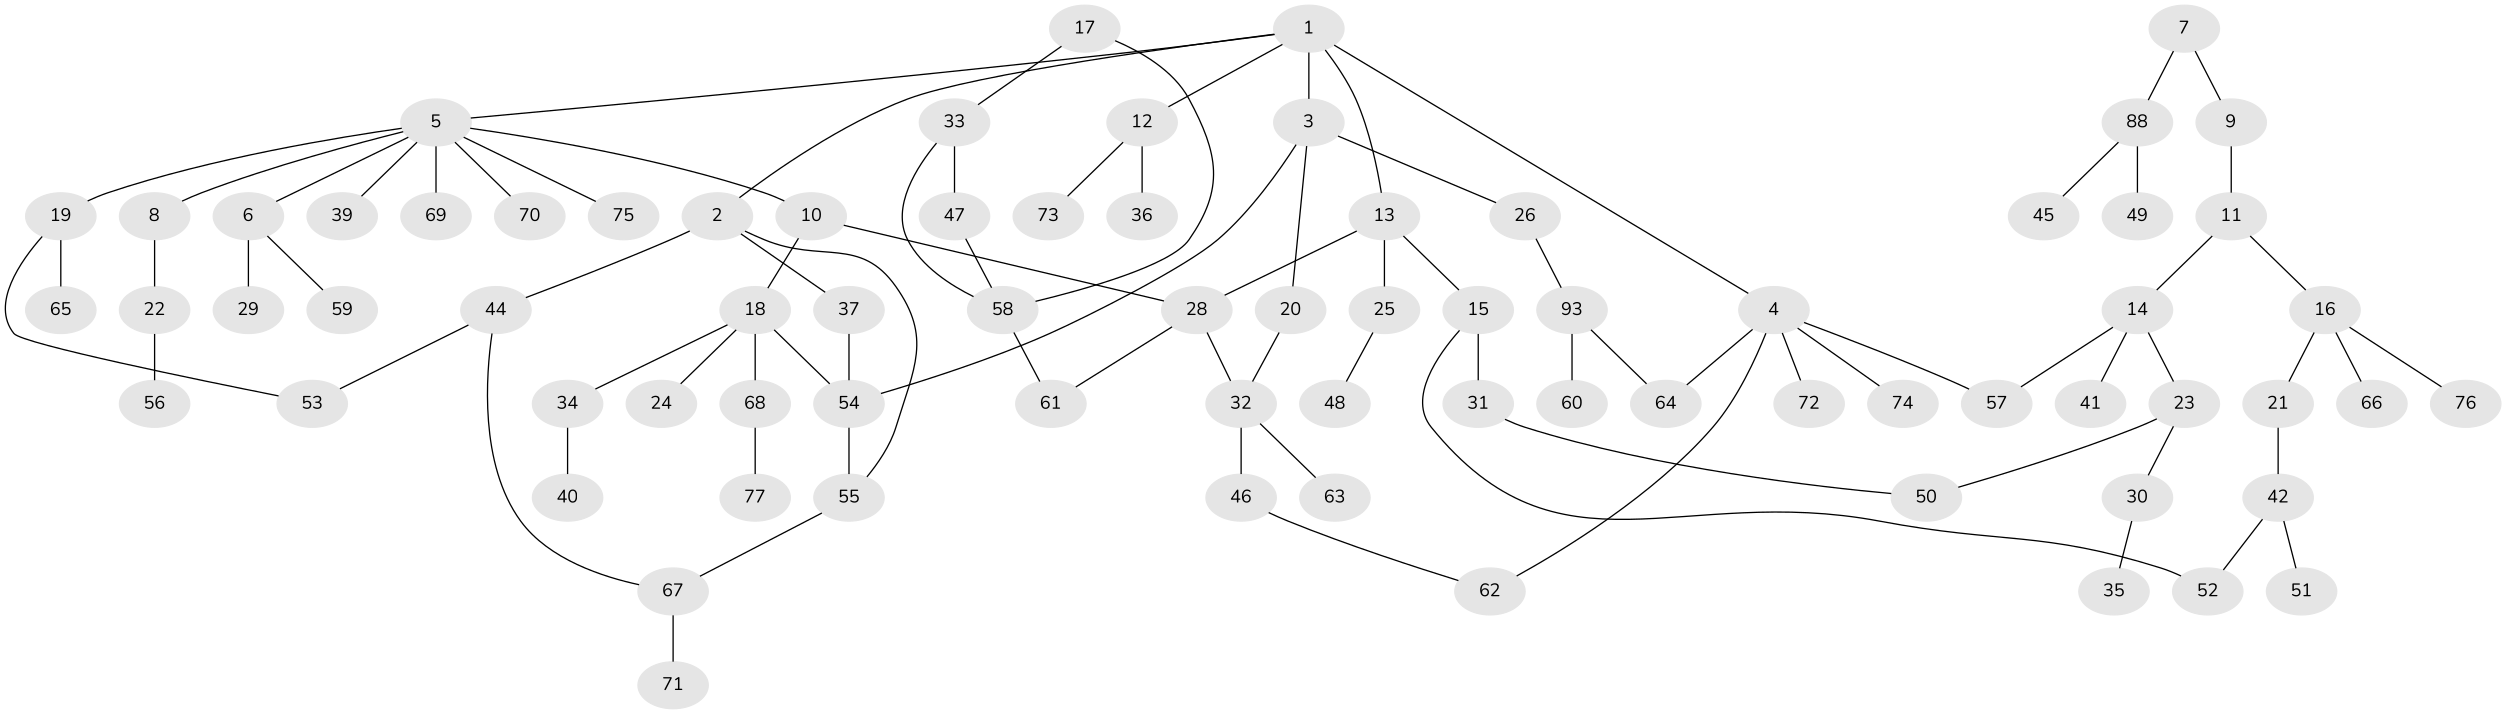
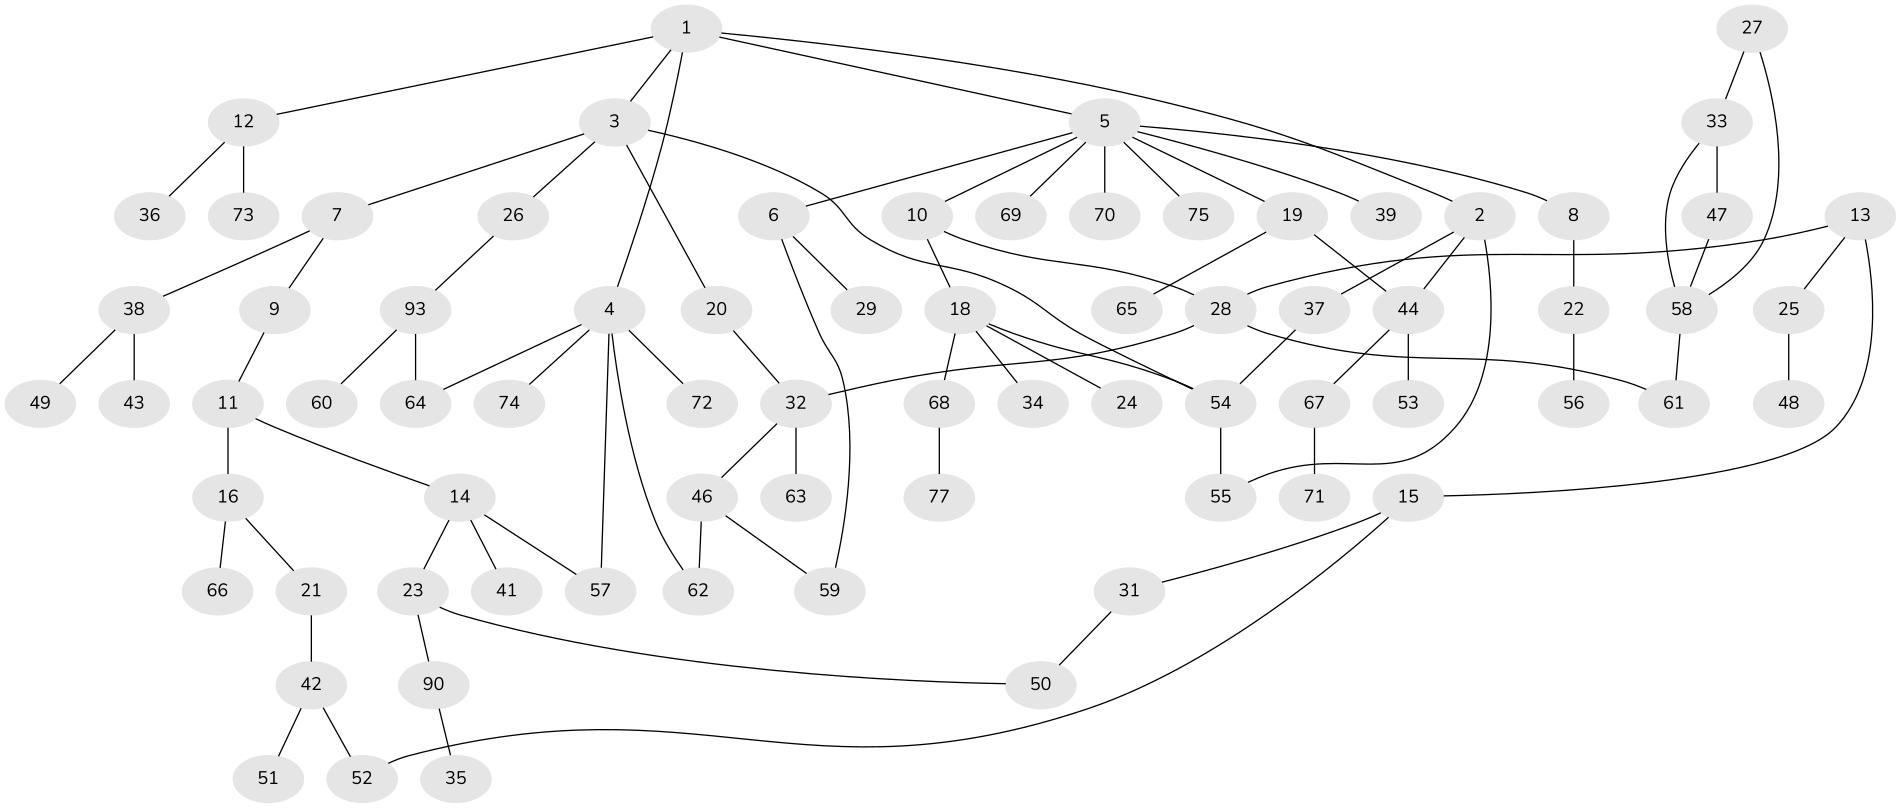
node "17": label "17" -> "27"
edge "1" -- "13": removed
node "88": label "88" -> "38"
edge "3" -- "7": added
node "45": label "45" -> "43"
edge "19" -- "53": now "19" -- "44"
node "76": removed
node "40": removed
node "30": label "30" -> "90"
edge "55" -- "67": removed
edge "46" -- "59": added
